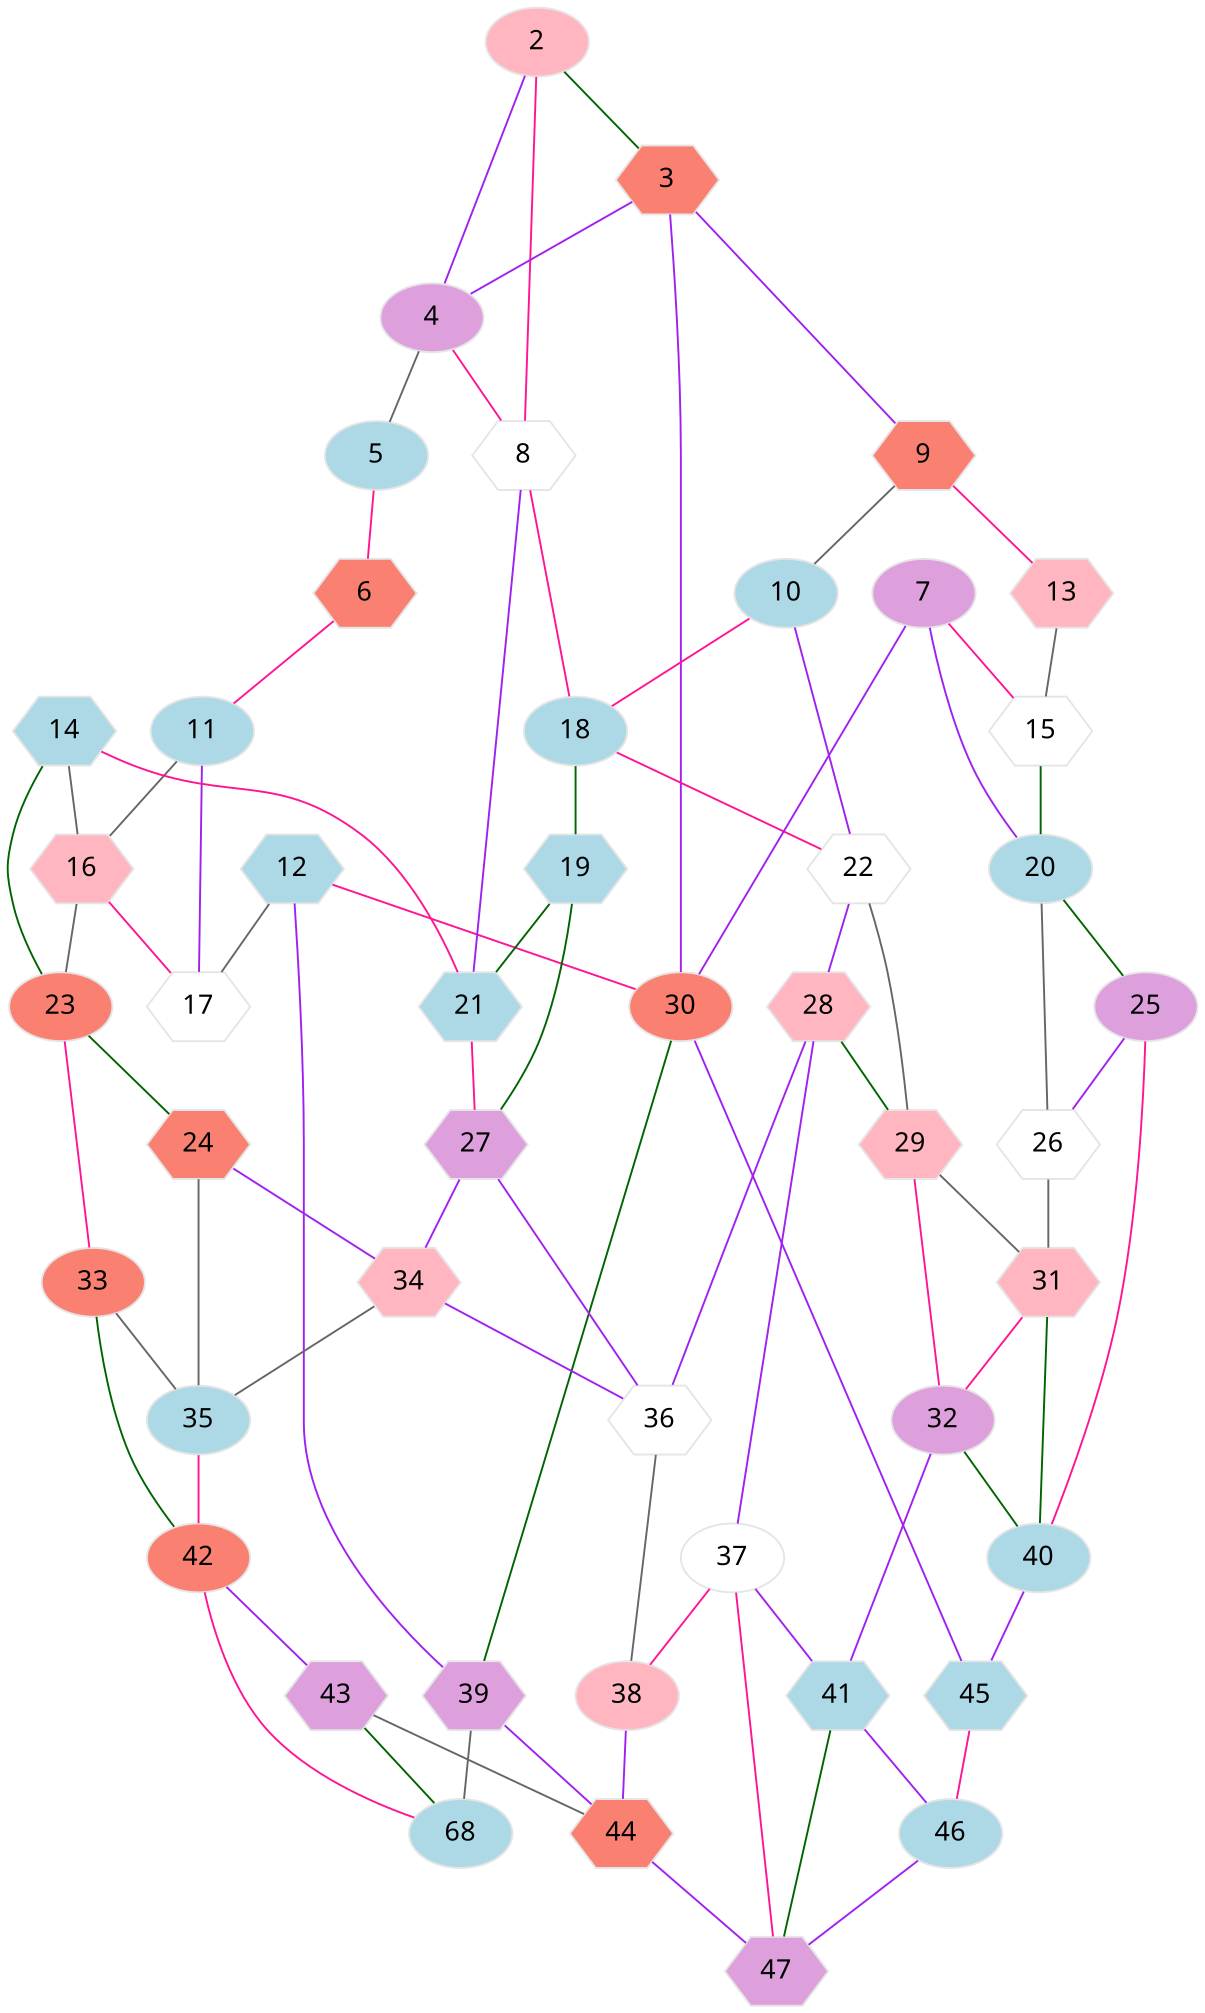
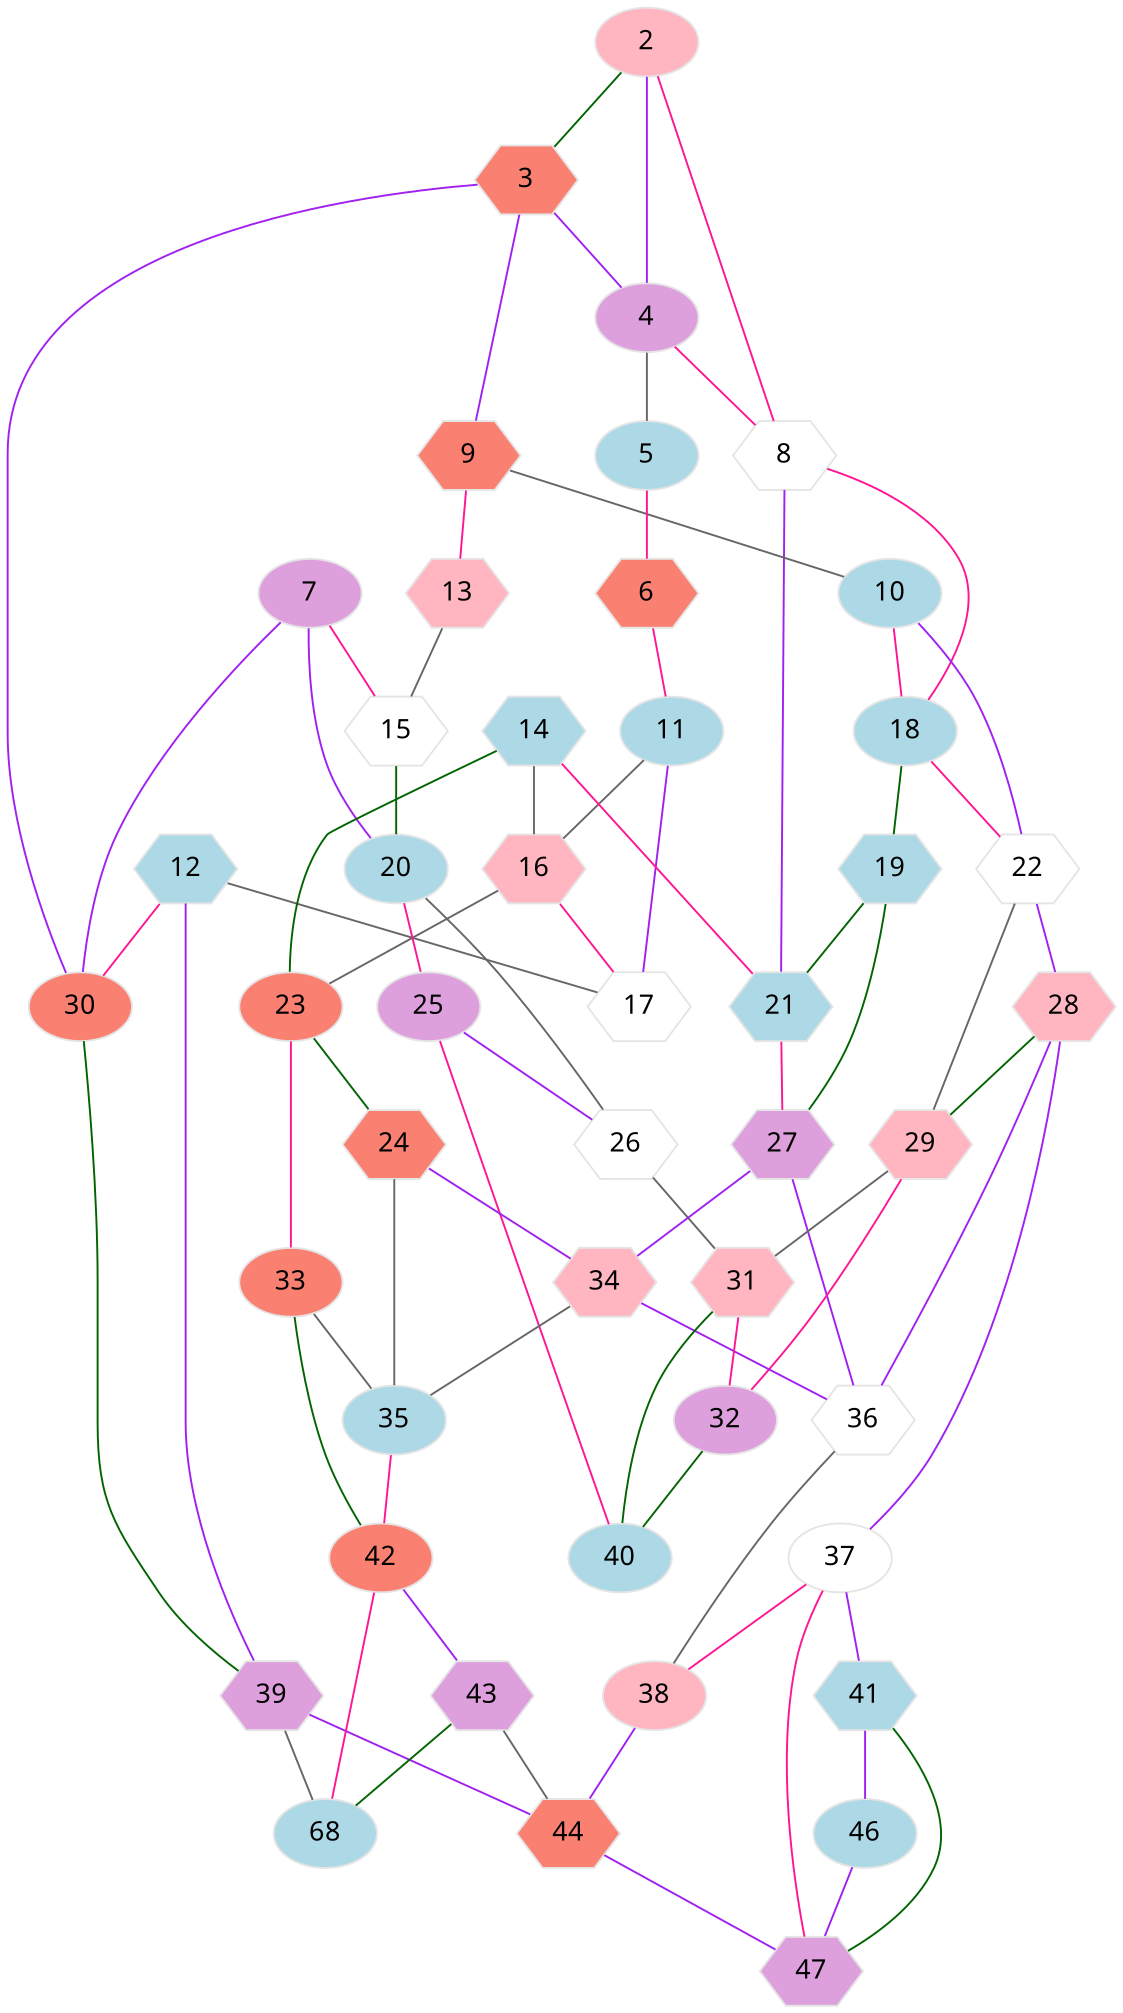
edge "20" -- "25": color darkgreen -> deeppink
edge "32" -- "41": removed
node "45": removed
